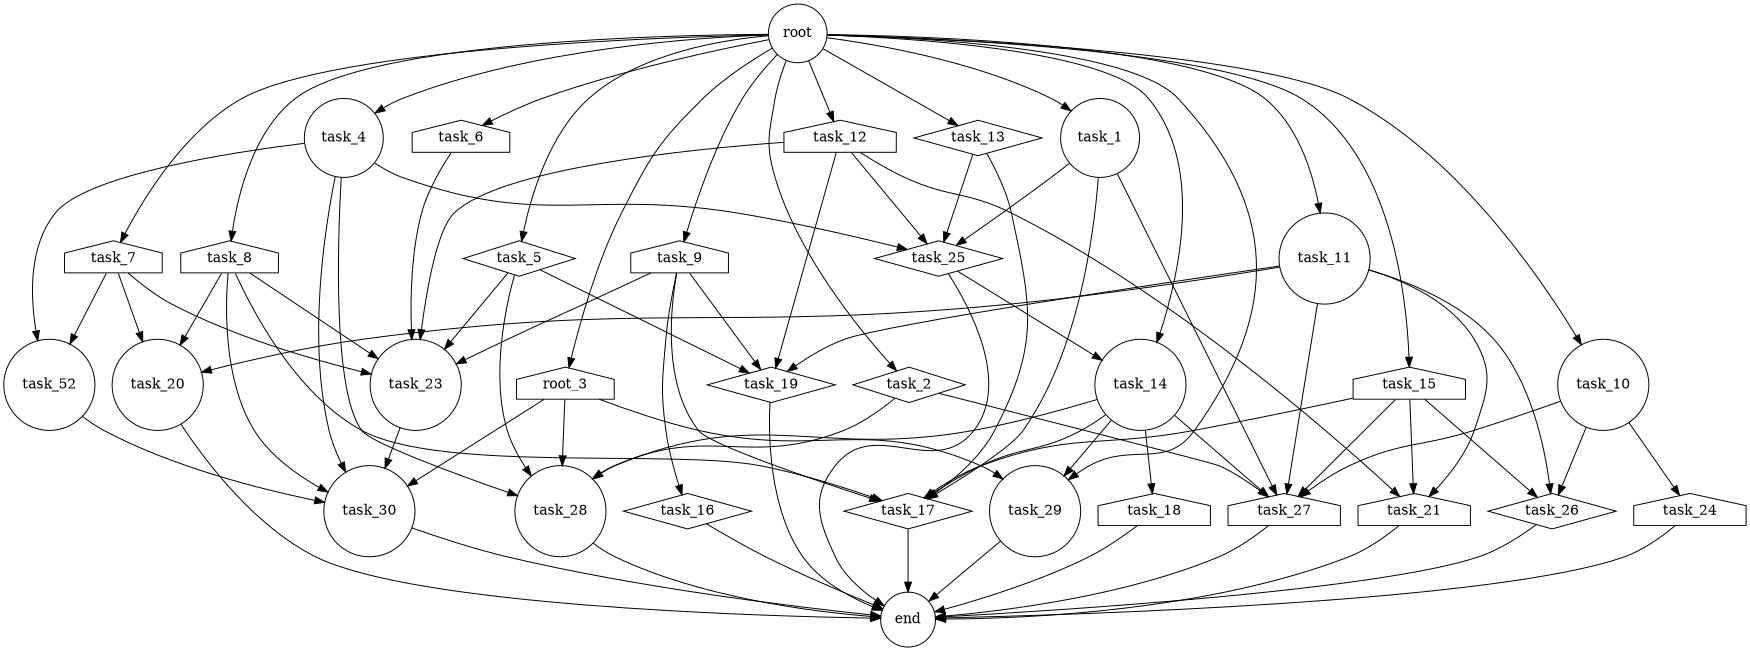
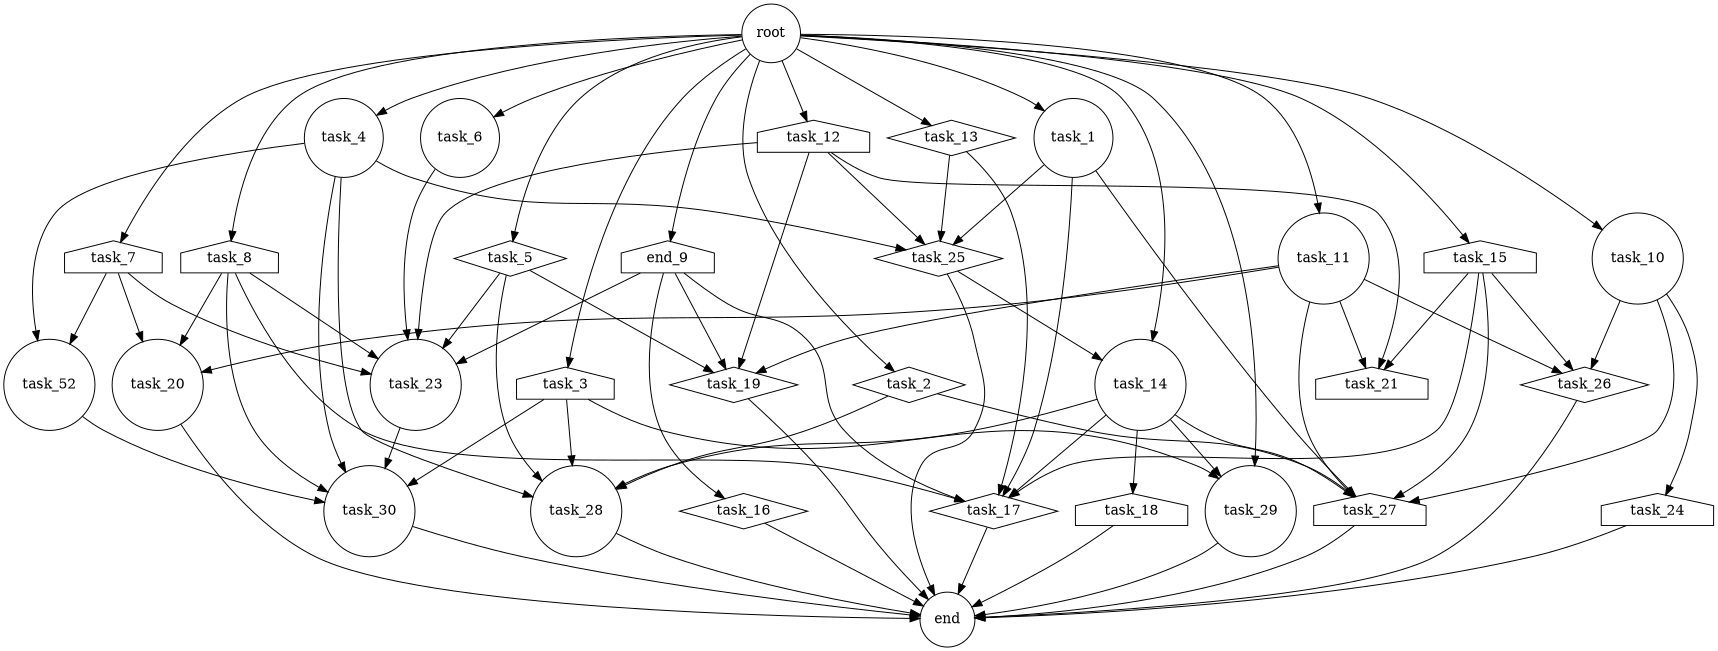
node "task_6": shape house -> circle
node "task_9": label "task_9" -> "end_9"
node "root_3": label "root_3" -> "task_3"
edge "task_21" -> "end": removed
